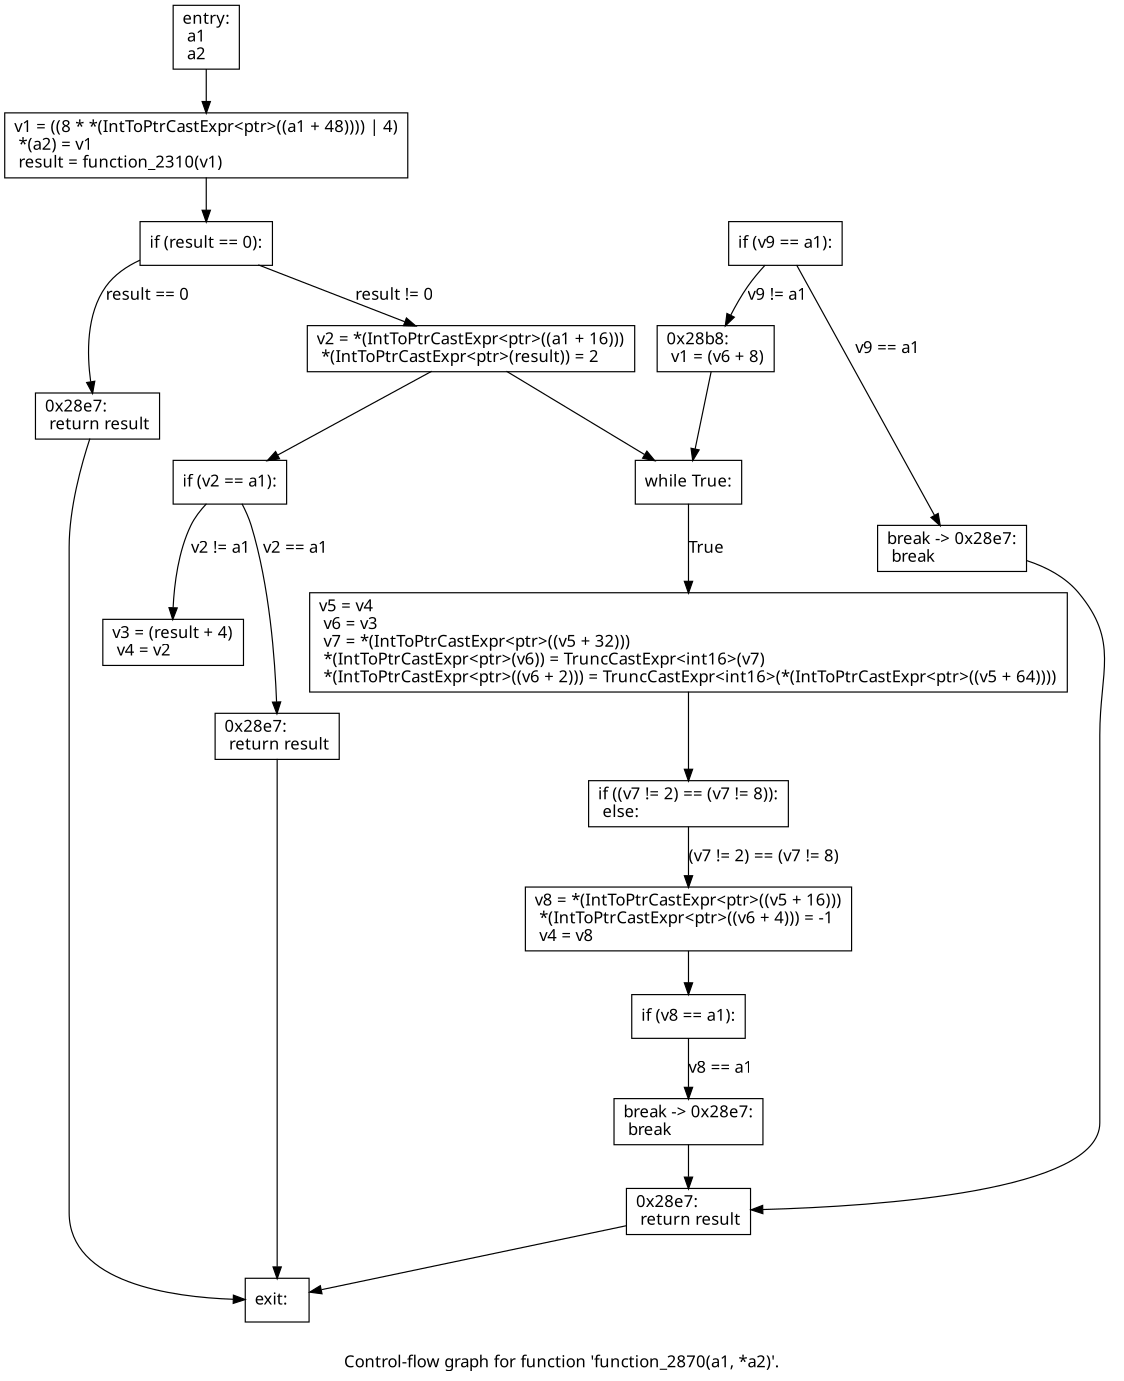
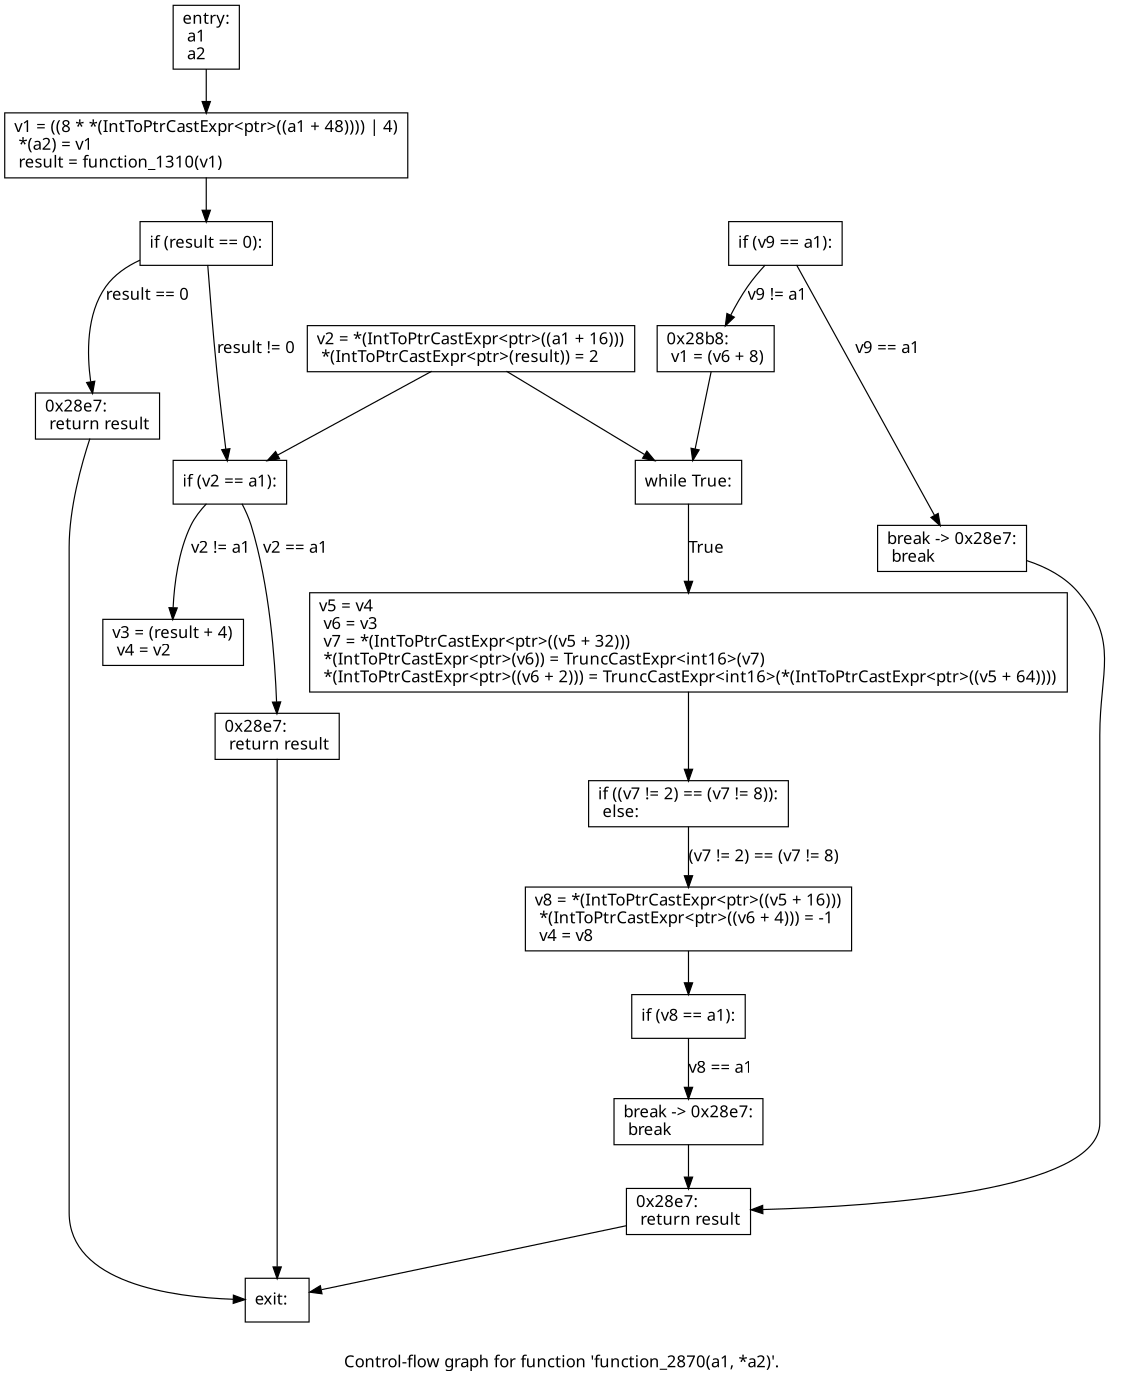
node "v1 = ((8 * *(IntToPtrCastExpr<ptr>((a1 + 48)))) | 4)": text "result = function_2310(v1)" -> "result = function_1310(v1)"
edge "if (result == 0):" -> "v2 = *(IntToPtrCastExpr<ptr>((a1 + 16)))": now "if (result == 0):" -> "if (v2 == a1):"
